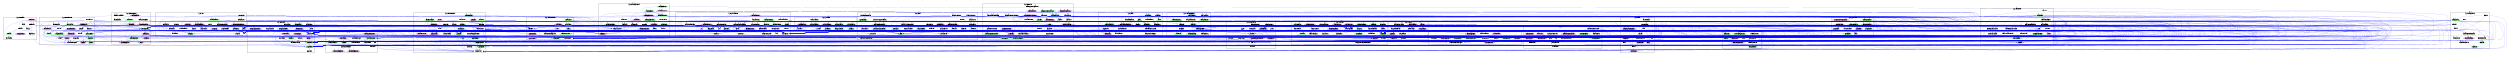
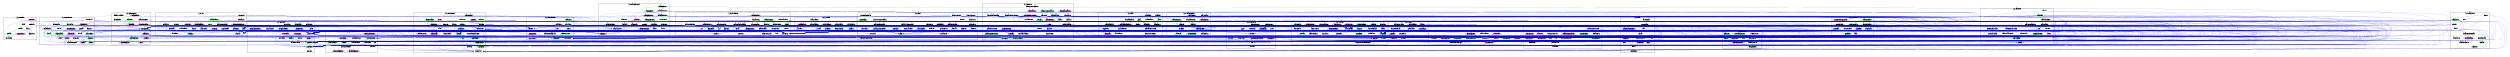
node "MetalScrollButton": fillcolor palegreen -> plum
